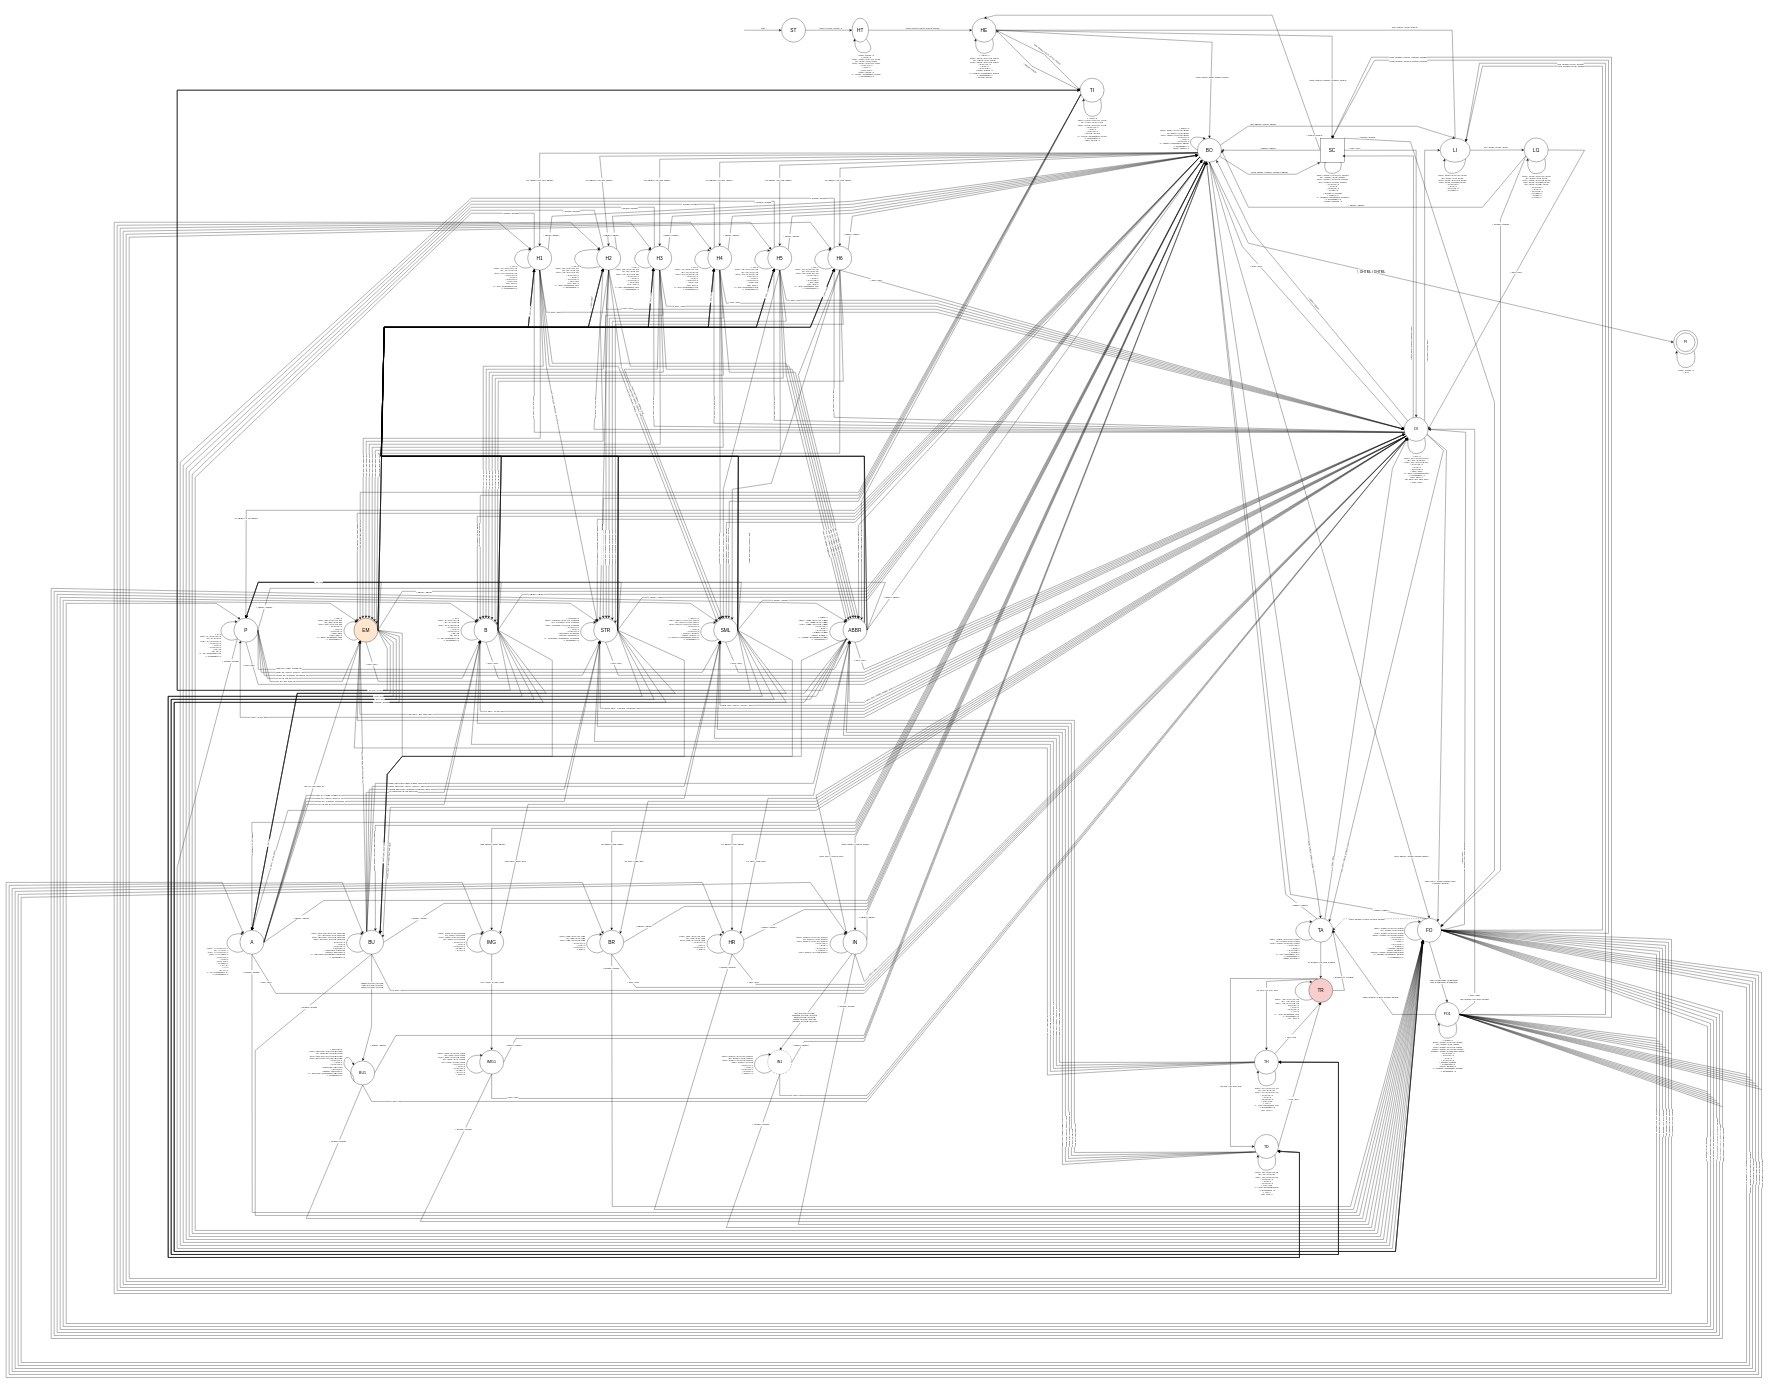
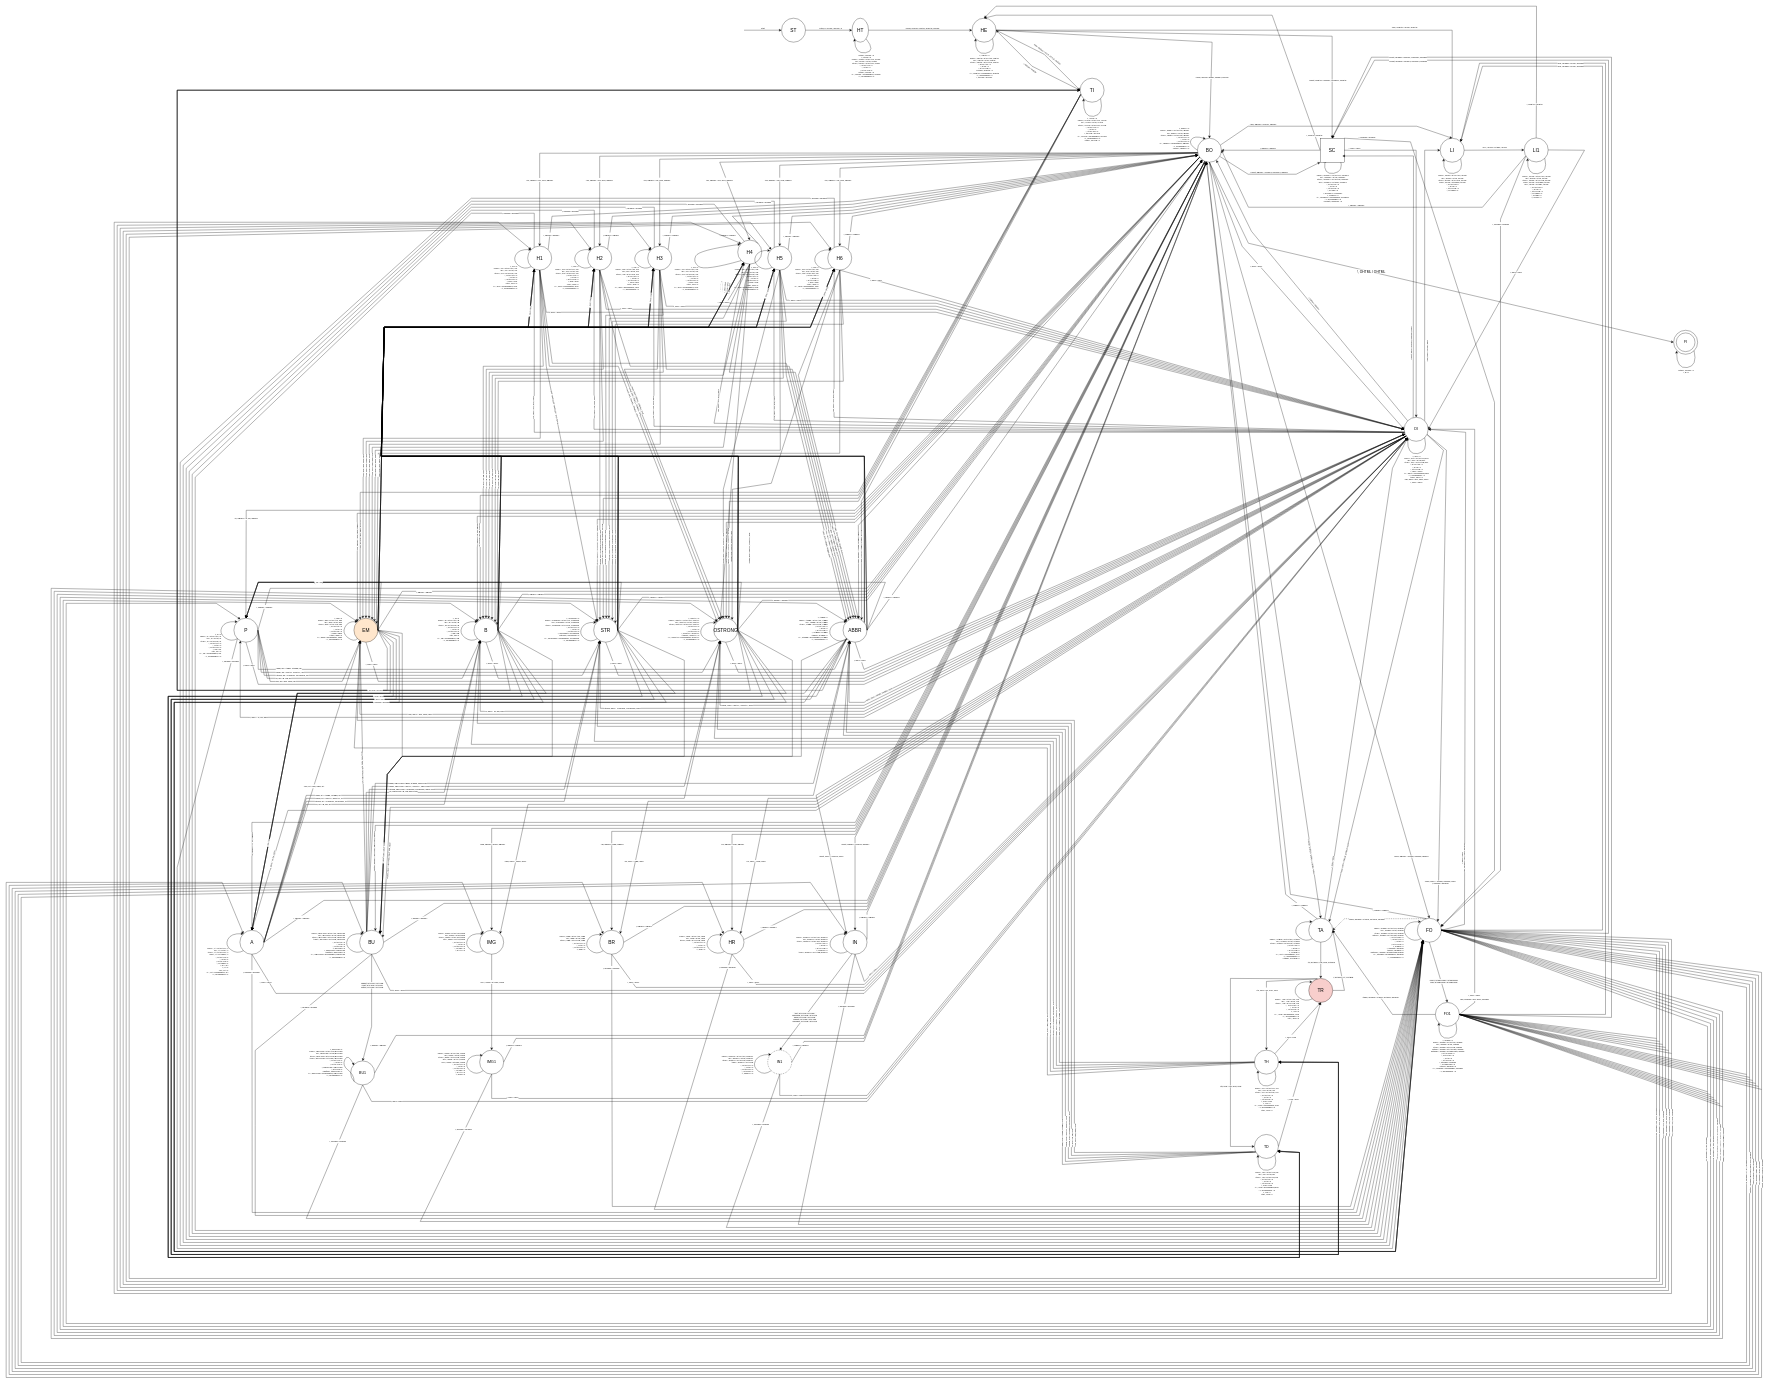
edge "LI1" -> "HE": added, label "!, OHEAD / OHEAD"
edge "FO1" -> "SC": arrowhead diamond -> classic
node "LI": size 30x24 -> 24x24
node "H2": moved (609, 258) -> (600, 258)
node "H4": moved (720, 258) -> (750, 252)
node "SML": label "SML" -> "OSTRONG"
